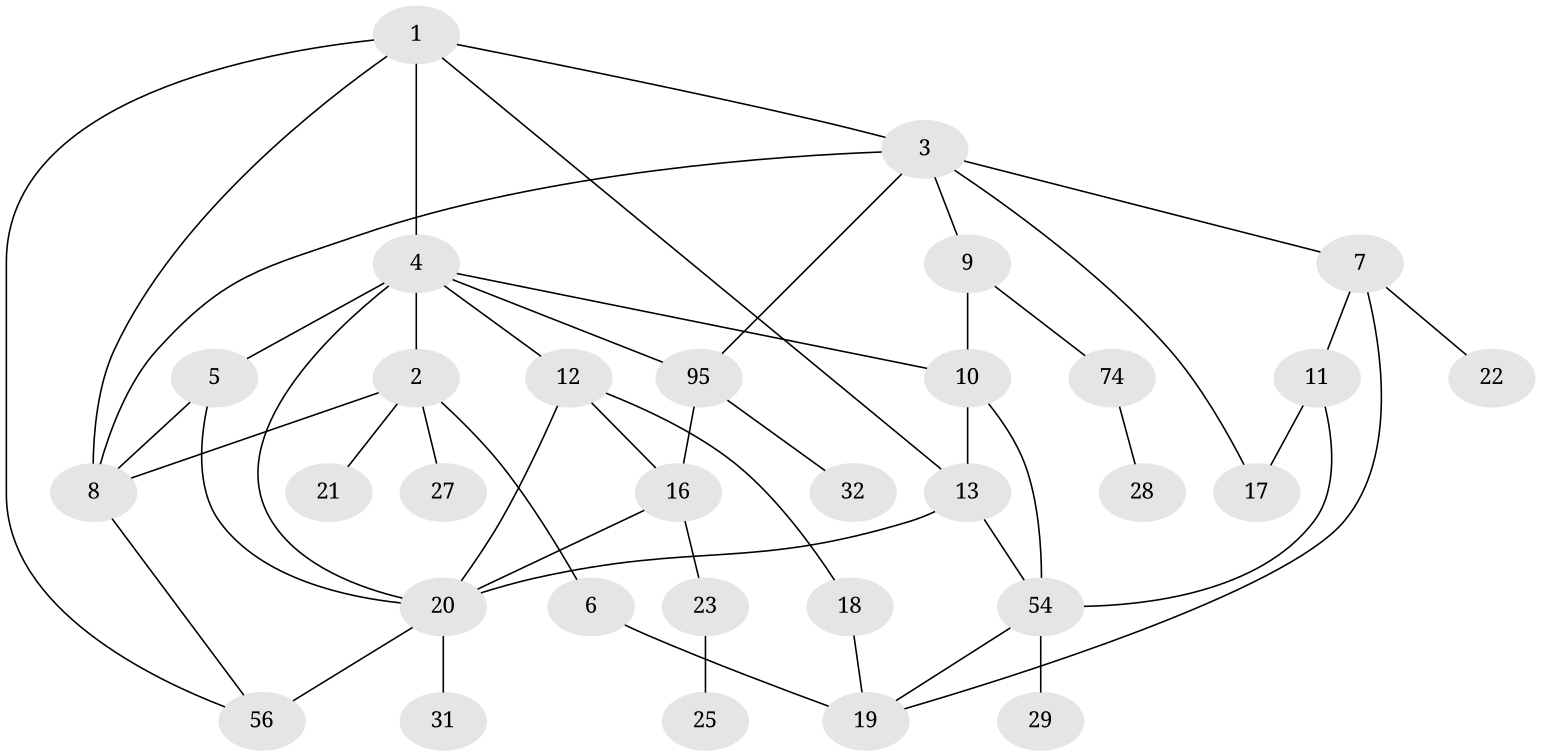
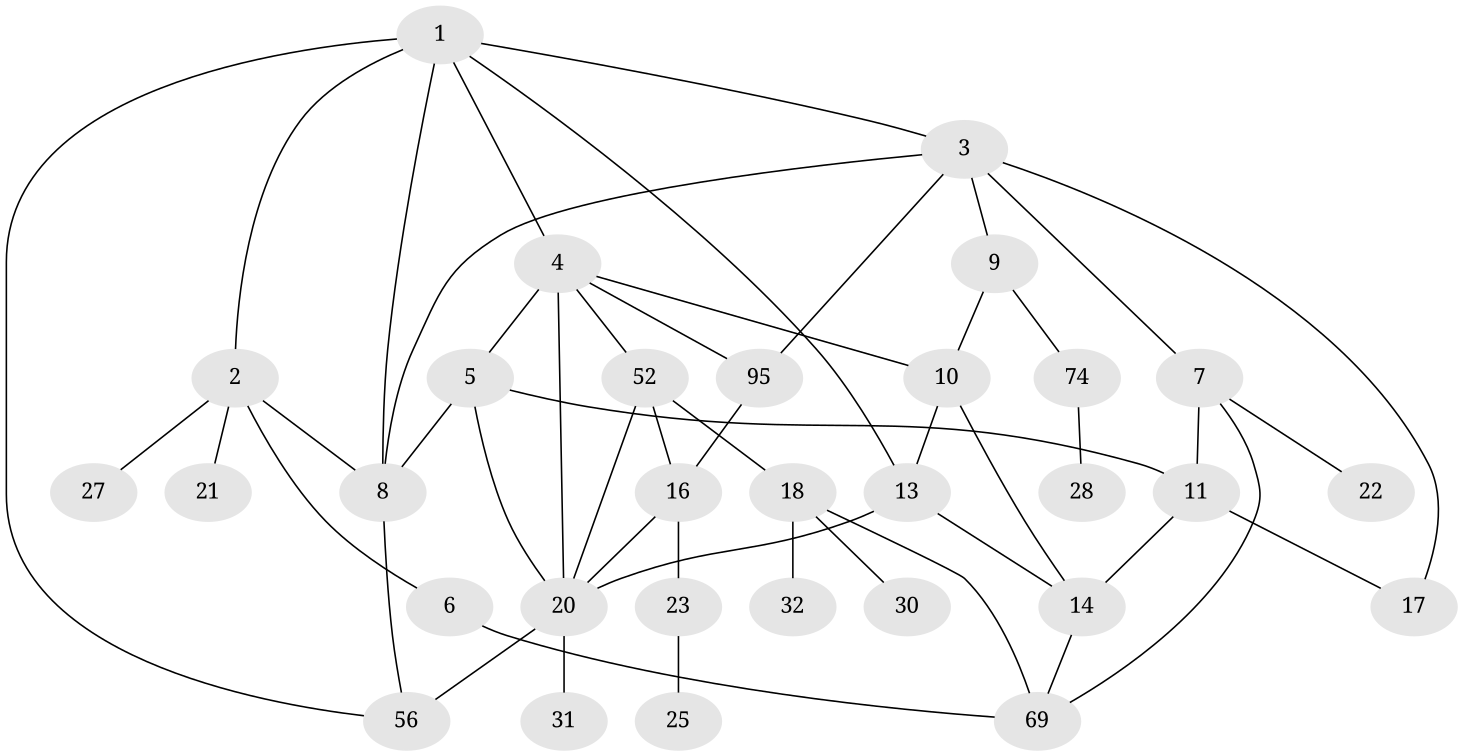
edge "4" -- "2": now "1" -- "2"
node "12": label "12" -> "52"
edge "5" -- "11": added
edge "95" -- "32": now "18" -- "32"
node "30": added
node "54": label "54" -> "14"
node "19": label "19" -> "69"
node "29": removed
